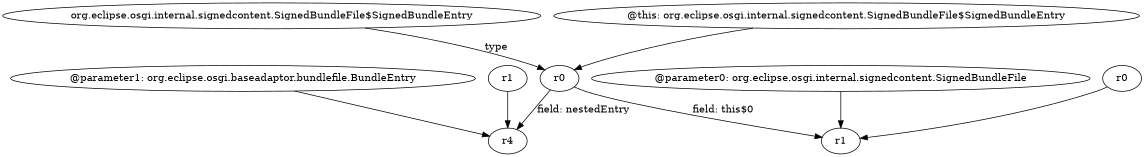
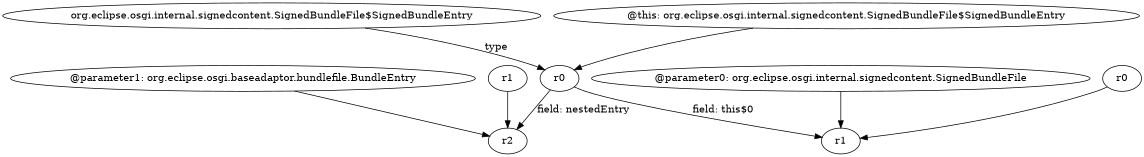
node "r4": label "r4" -> "r2"
